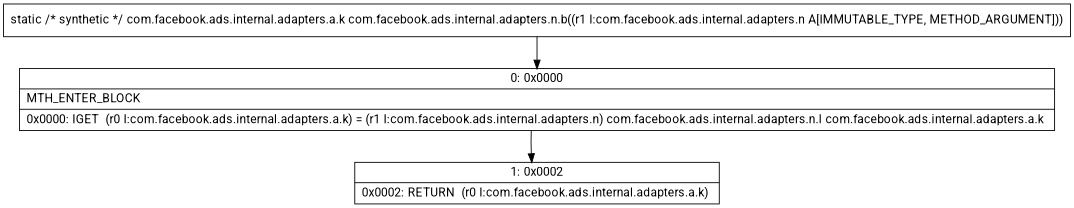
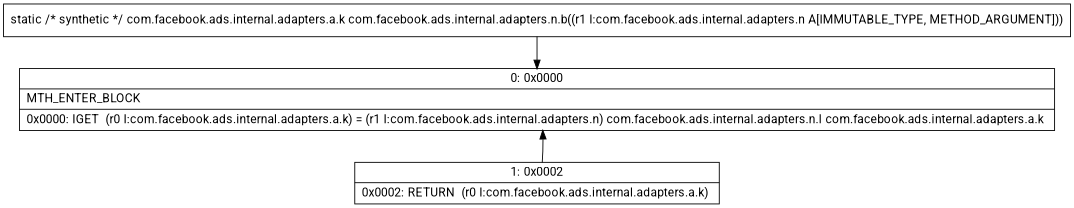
edge "0: 0x0000" -> "1: 0x0002": reversed
